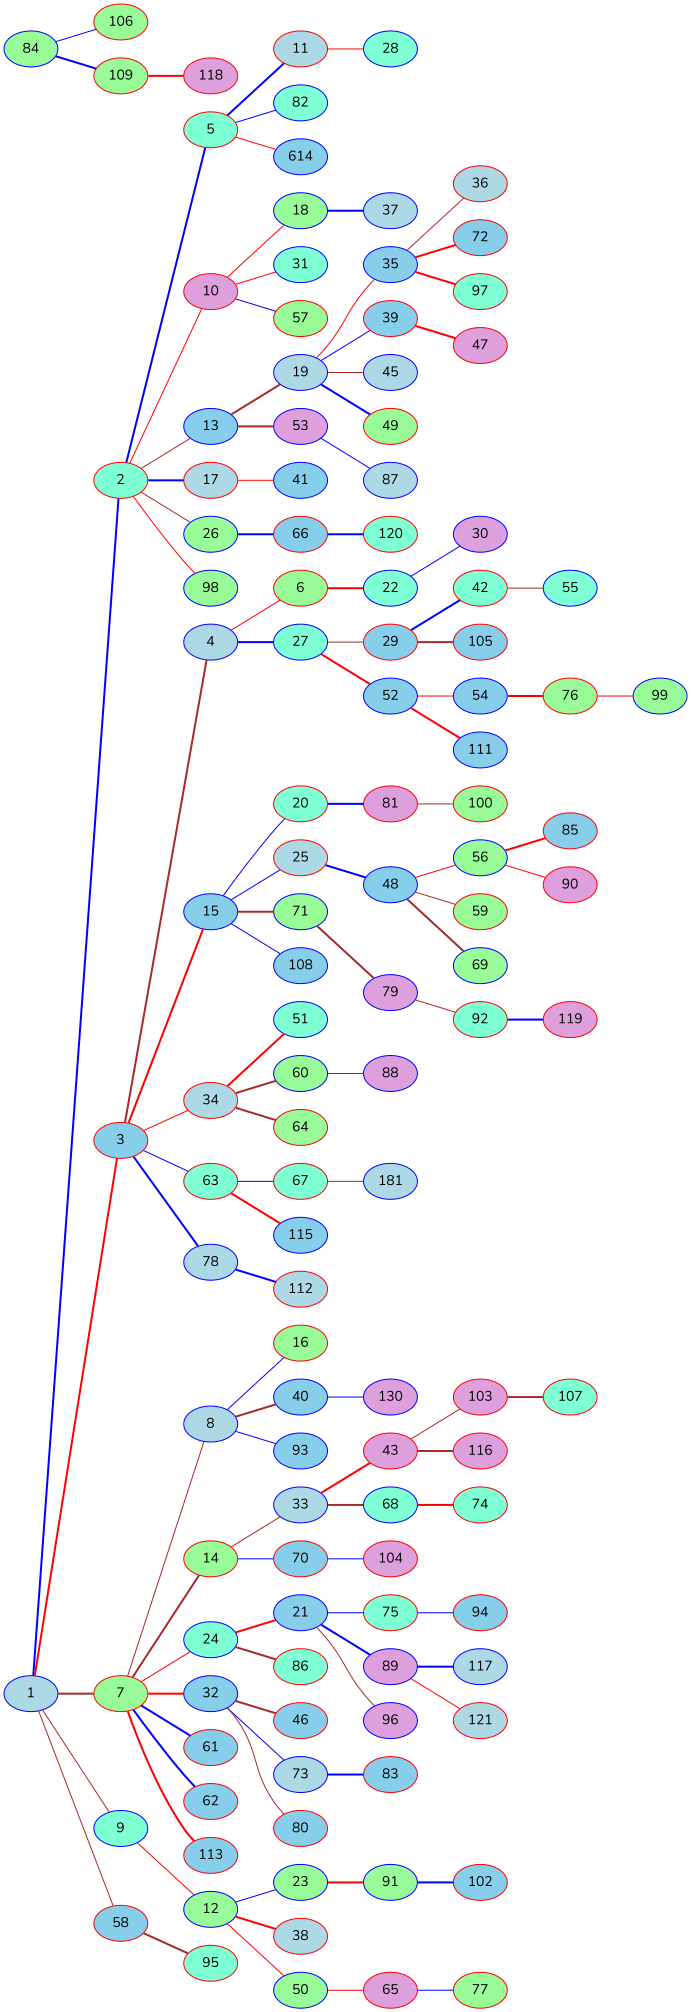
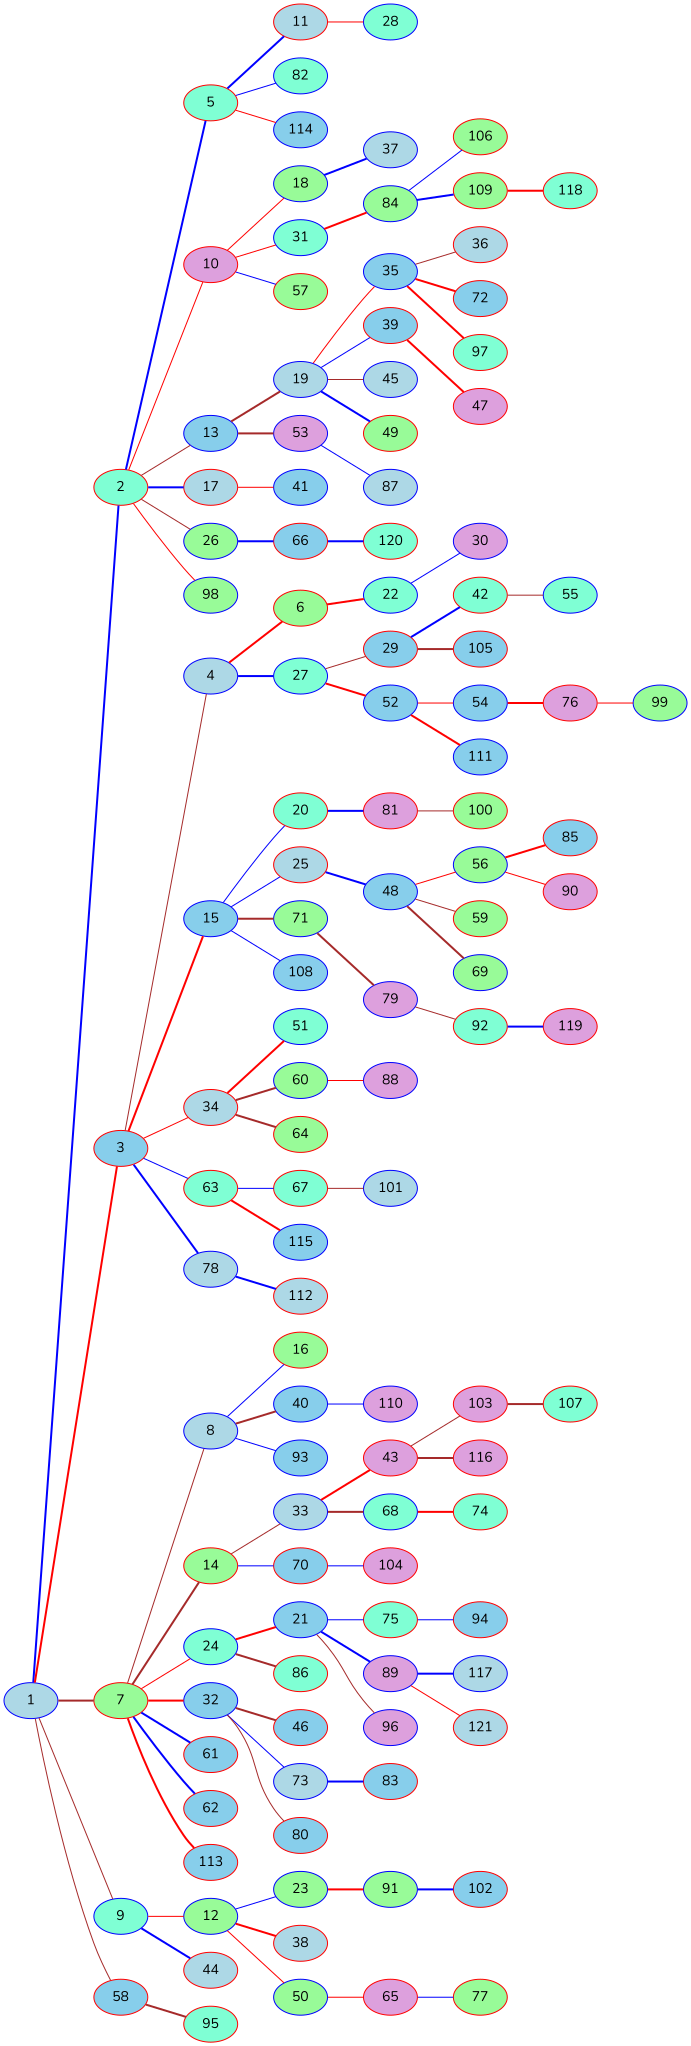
node "118": fillcolor plum -> aquamarine
node "614": label "614" -> "114"
edge "84" -- "31": added
edge "6" -- "4": style solid -> bold
node "76": fillcolor palegreen -> plum
edge "4" -- "3": style bold -> solid
node "181": label "181" -> "101"
node "130": label "130" -> "110"
node "44": added
